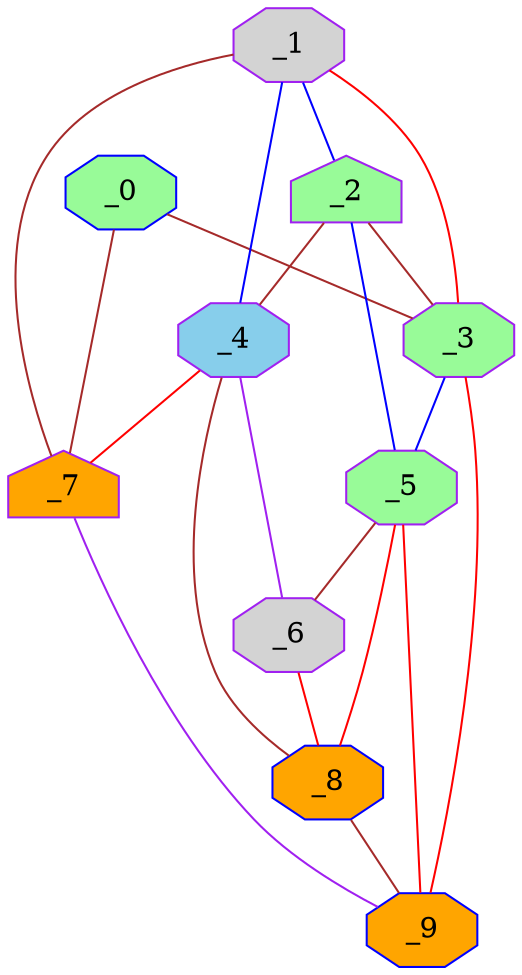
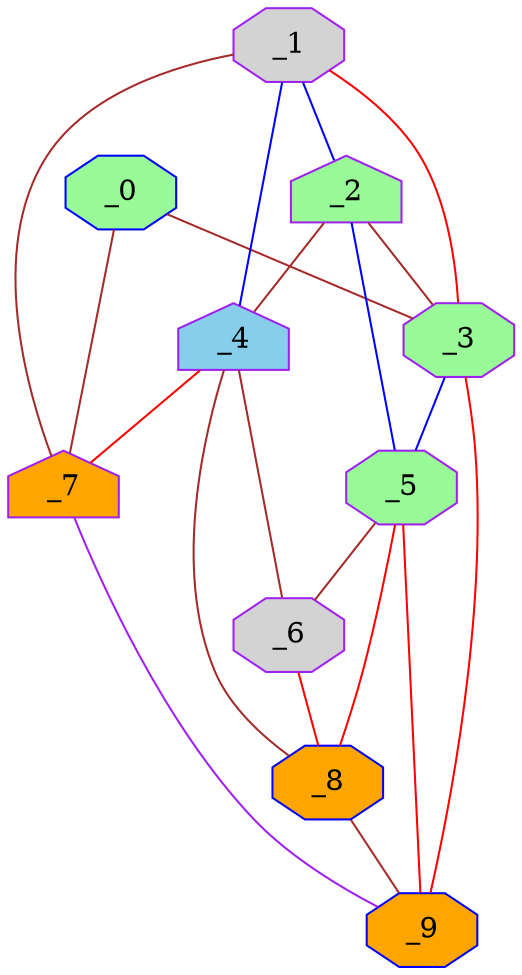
node "_4": shape octagon -> house
edge "_4" -- "_6": color purple -> brown
